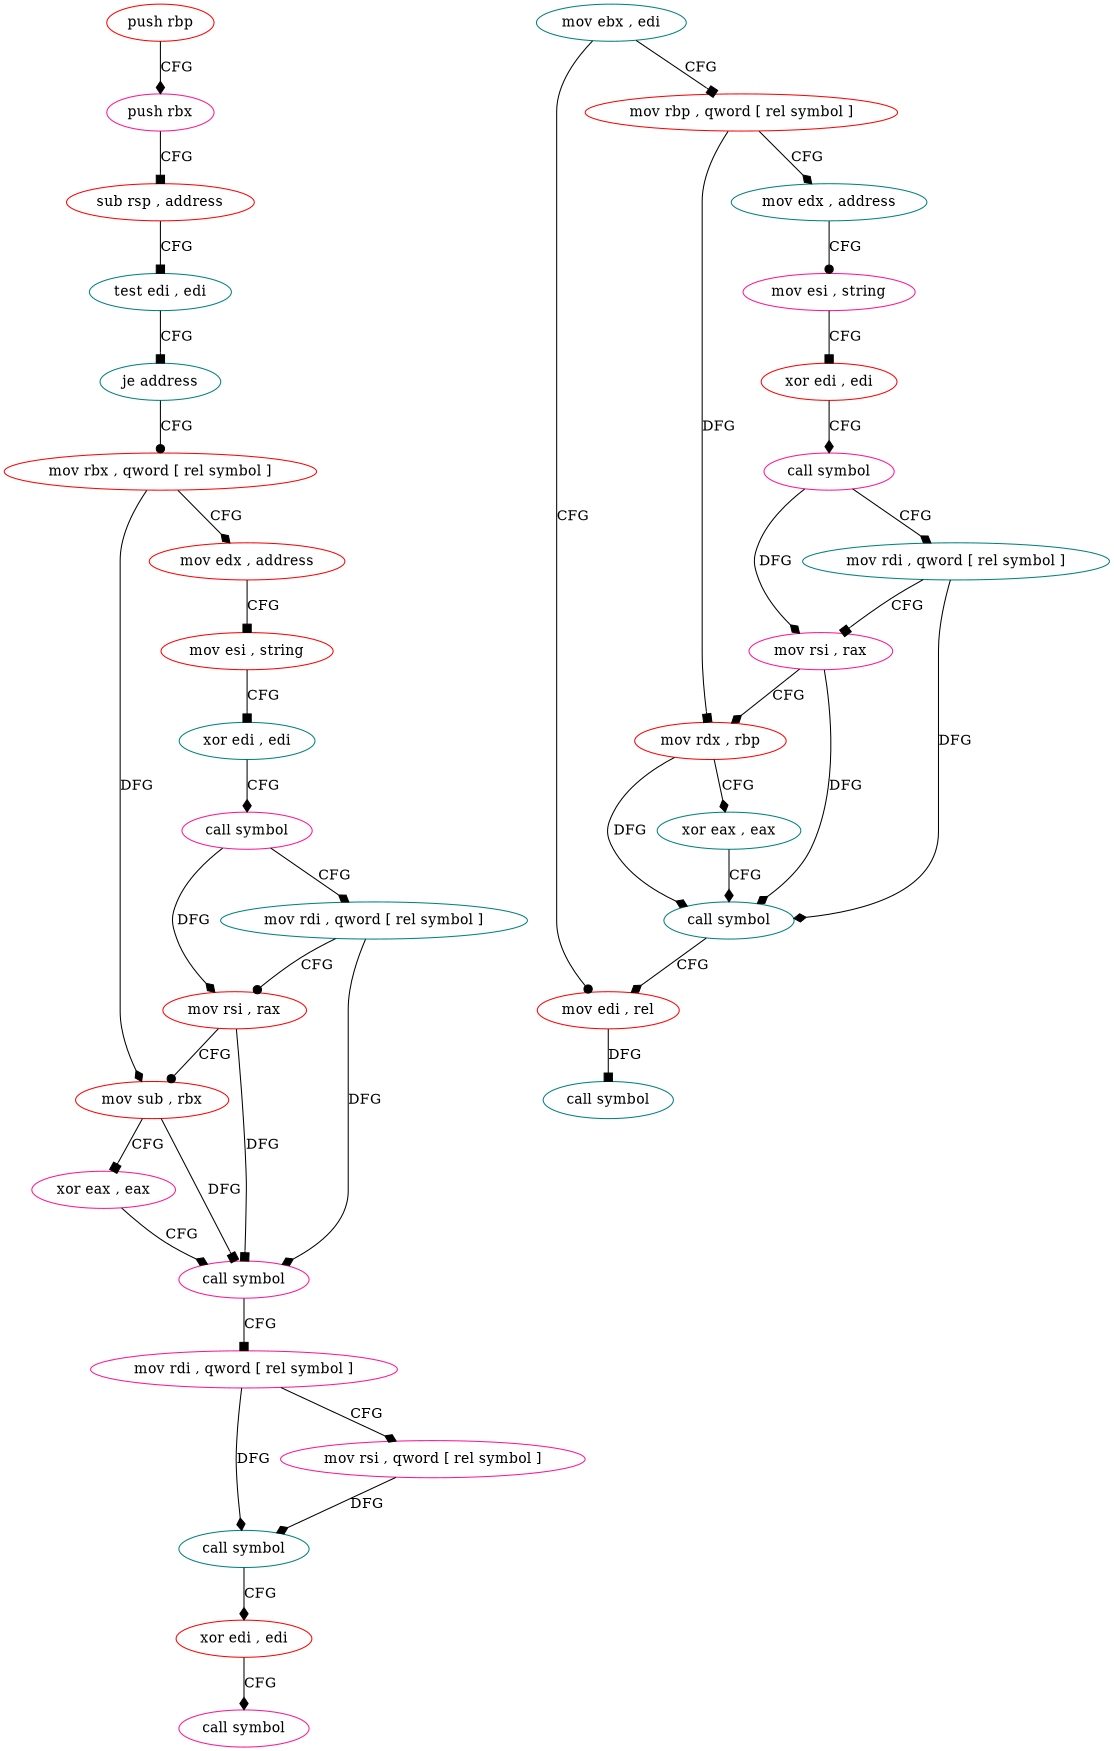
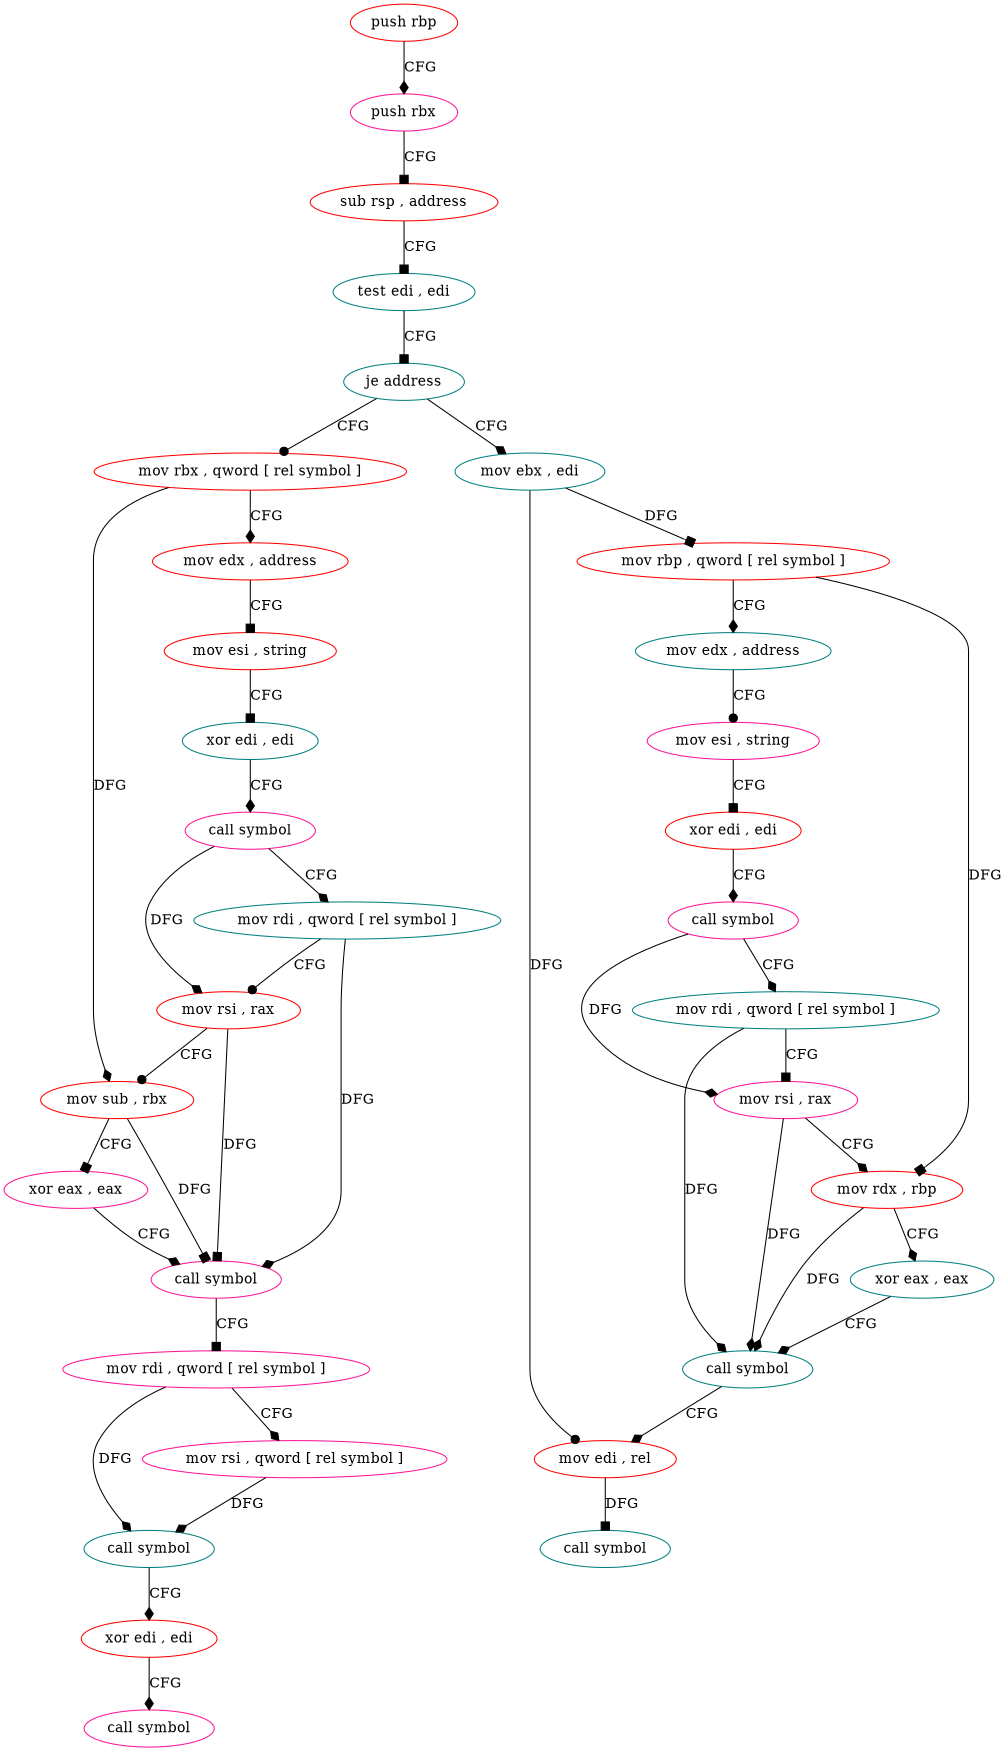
edge "mov ebx , edi" -> "mov rbp , qword [ rel symbol ]": label "CFG" -> "DFG"
edge "je address" -> "mov ebx , edi": added, label "CFG"
edge "mov ebx , edi" -> "mov edi , rel": label "CFG" -> "DFG"
